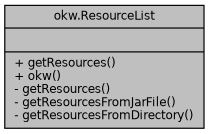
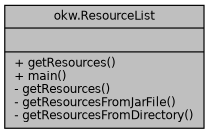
node "okw.ResourceList": text "+ okw()" -> "+ main()"
